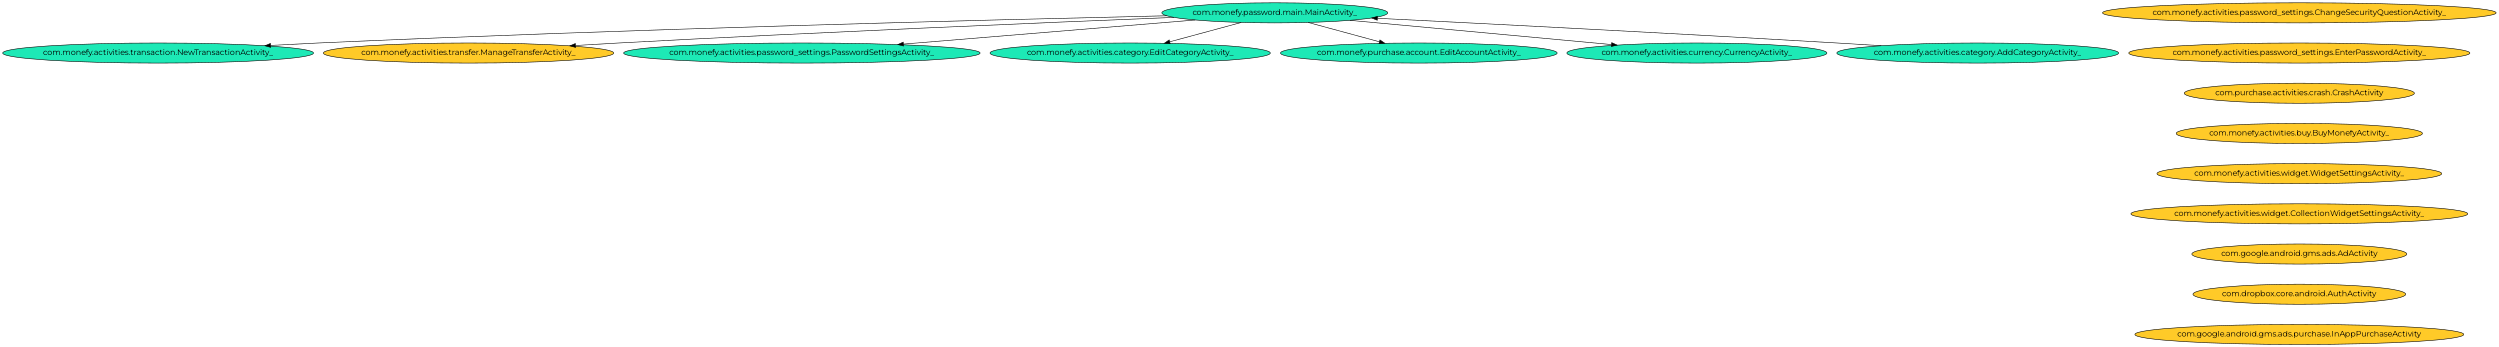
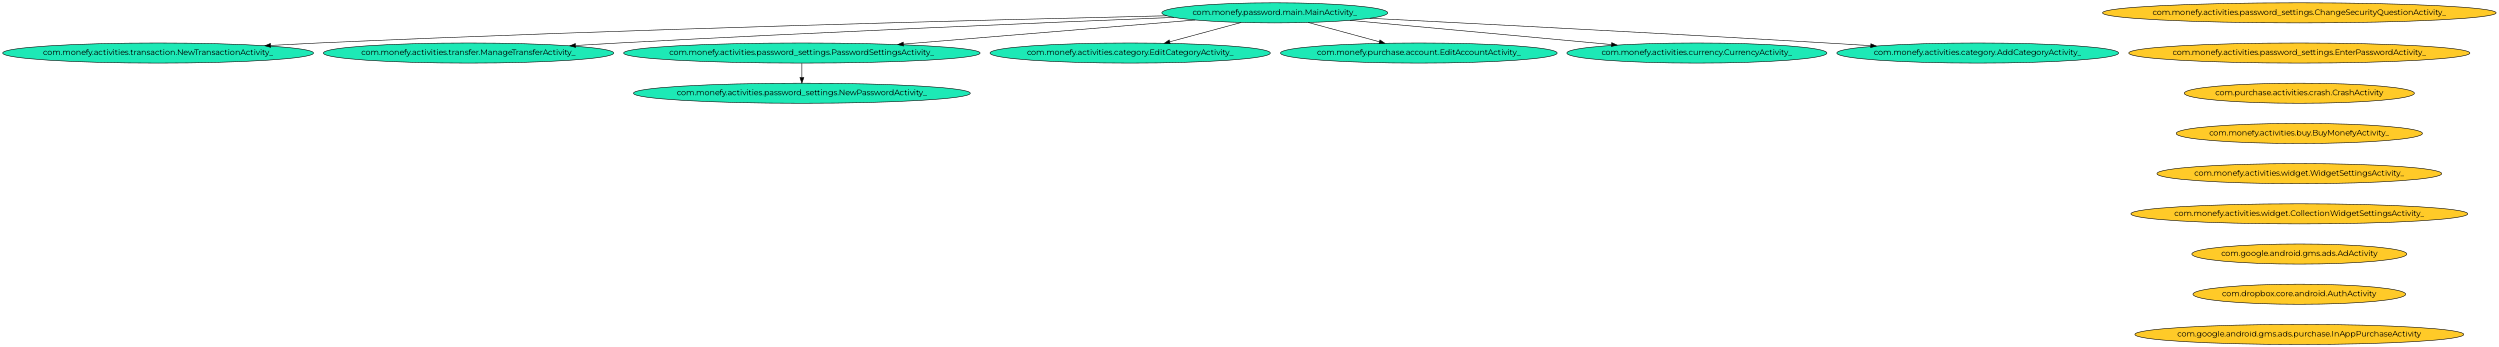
edge "com.monefy.activities.category.AddCategoryActivity_" -> "com.monefy.password.main.MainActivity_": reversed
node "com.monefy.activities.transfer.ManageTransferActivity_": fillcolor #ffca28 -> #1de9b6
node "com.monefy.activities.password_settings.NewPasswordActivity_": added
